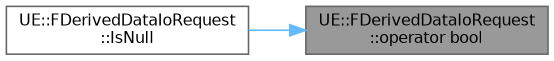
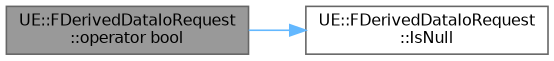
edge "UE::FDerivedDataIoRequest ::IsNull" -> "UE::FDerivedDataIoRequest ::operator bool": reversed
